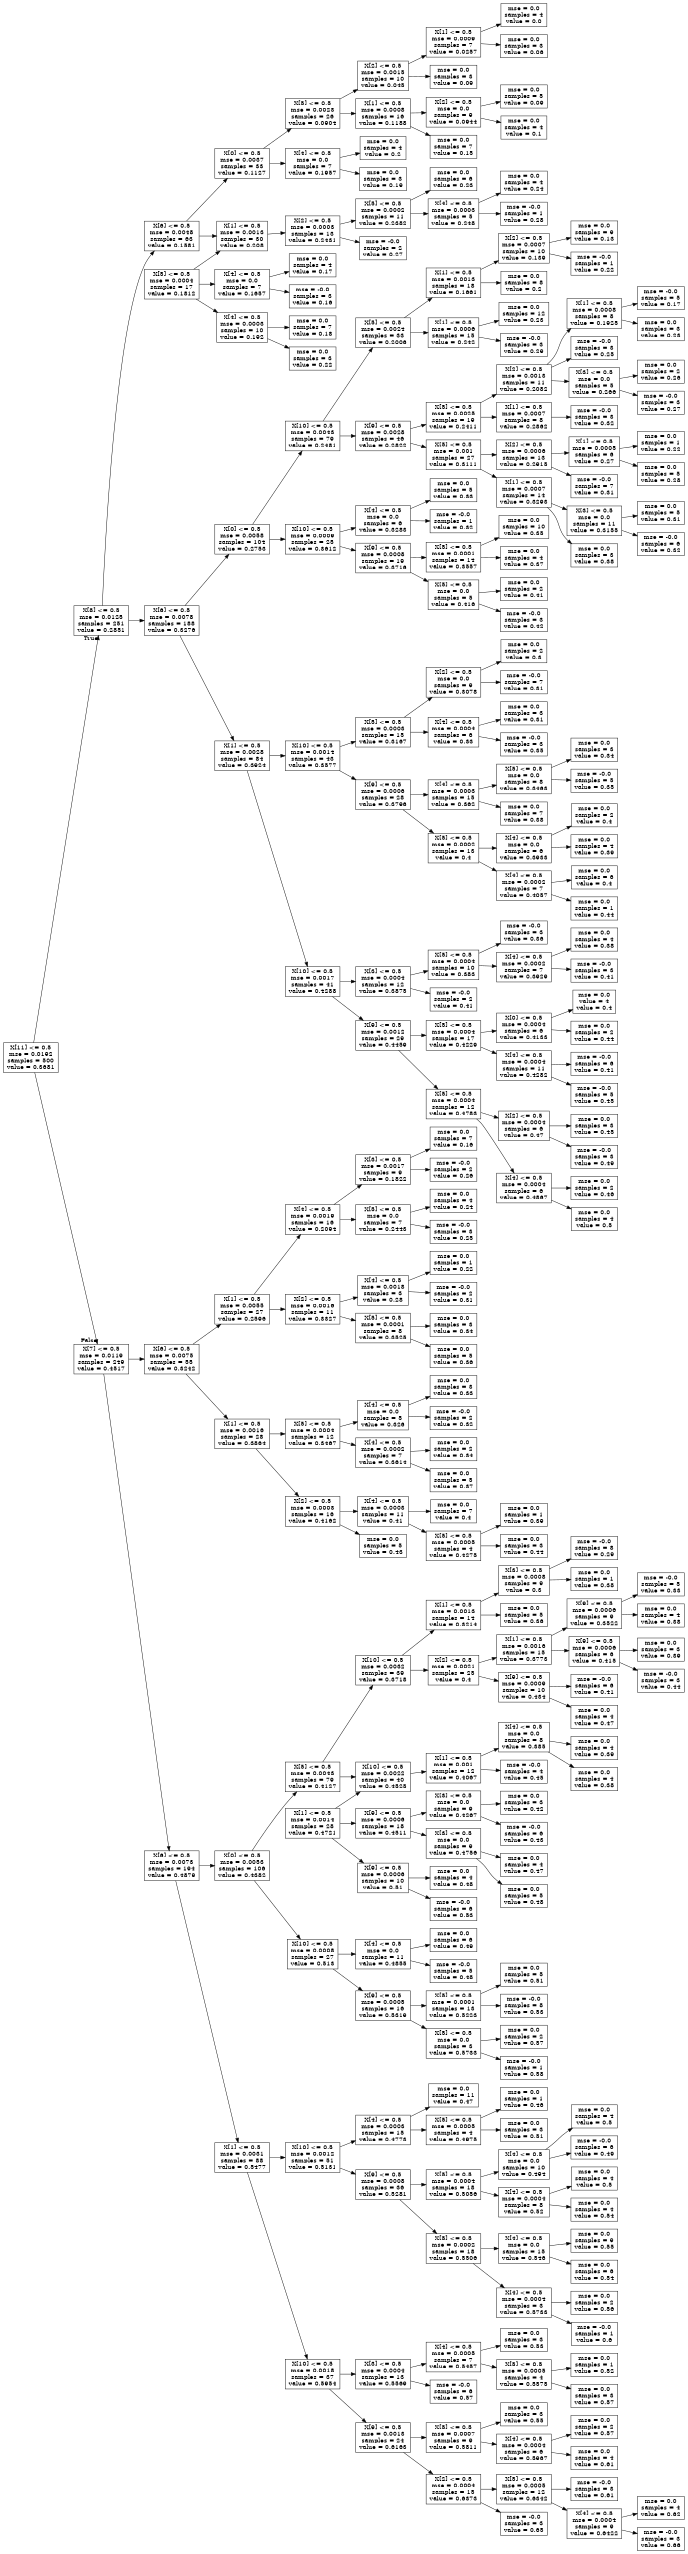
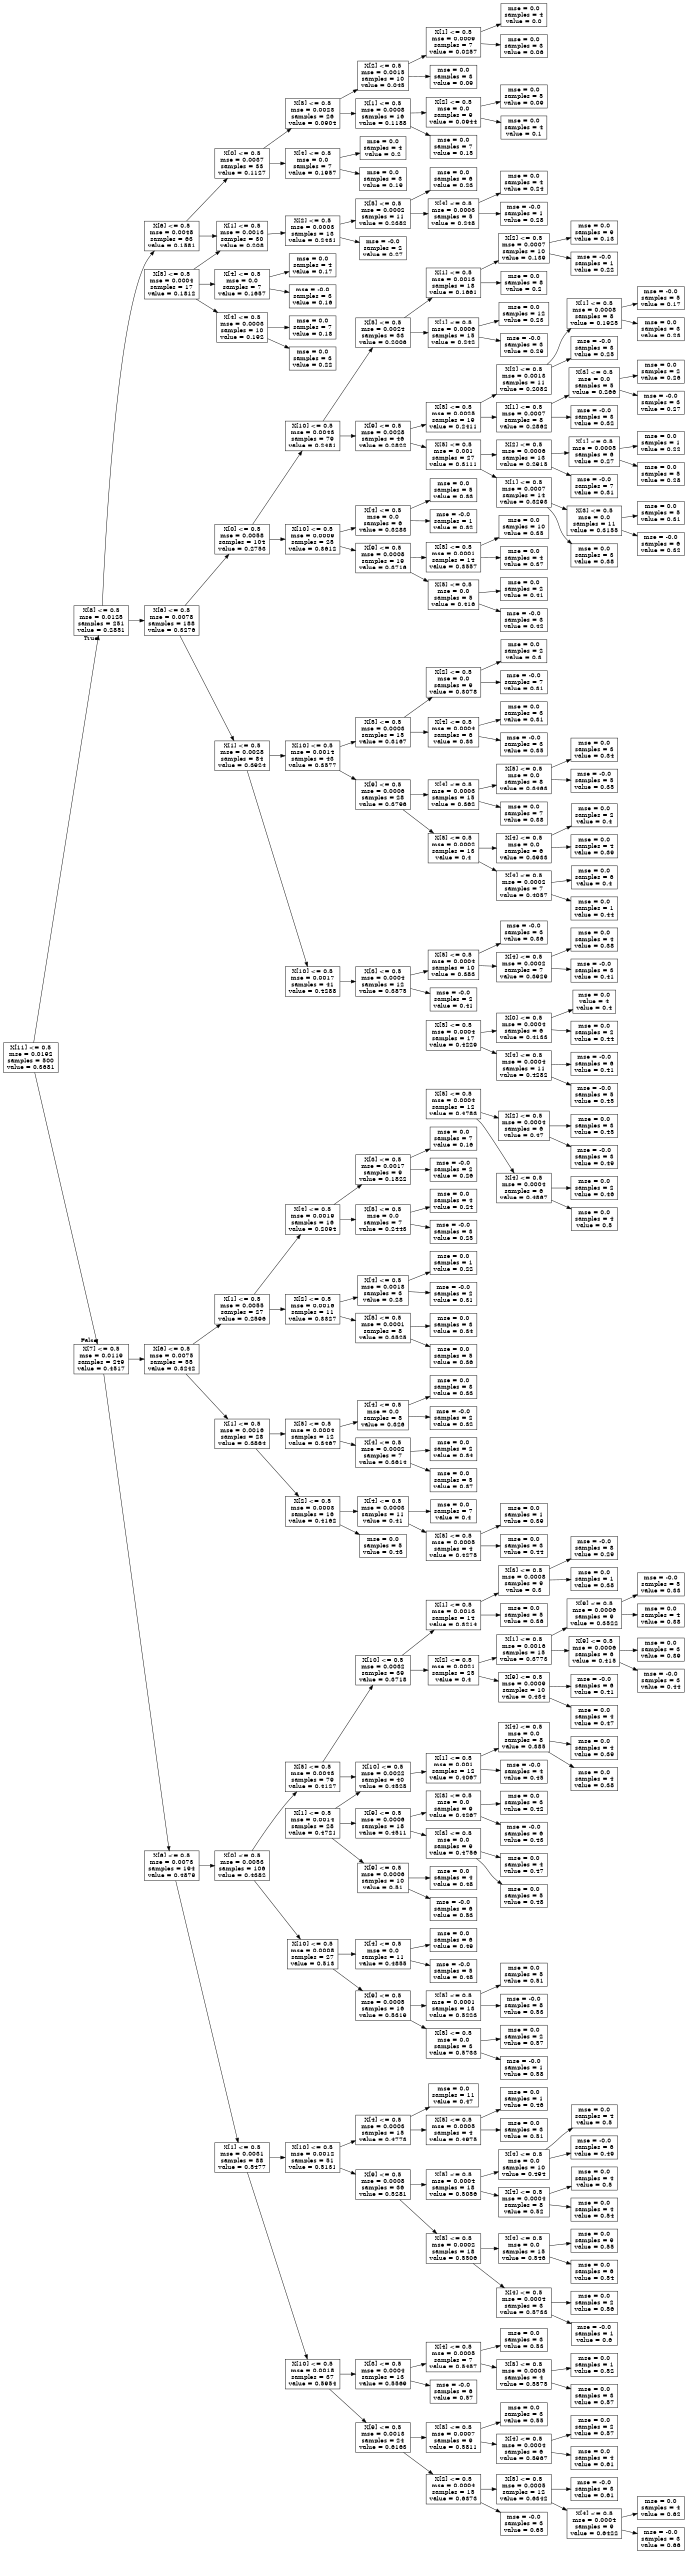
edge "X[2] <= 0.5 mse = 0.0013 samples = 11 value = 0.2082" -> "X[3] <= 0.5 mse = 0.0 samples = 5 value = 0.266": now "X[1] <= 0.5 mse = 0.0007 samples = 8 value = 0.2862" -> "X[3] <= 0.5 mse = 0.0 samples = 5 value = 0.266"
node "X[9] <= 0.5 mse = 0.0012 samples = 29 value = 0.4459": removed
